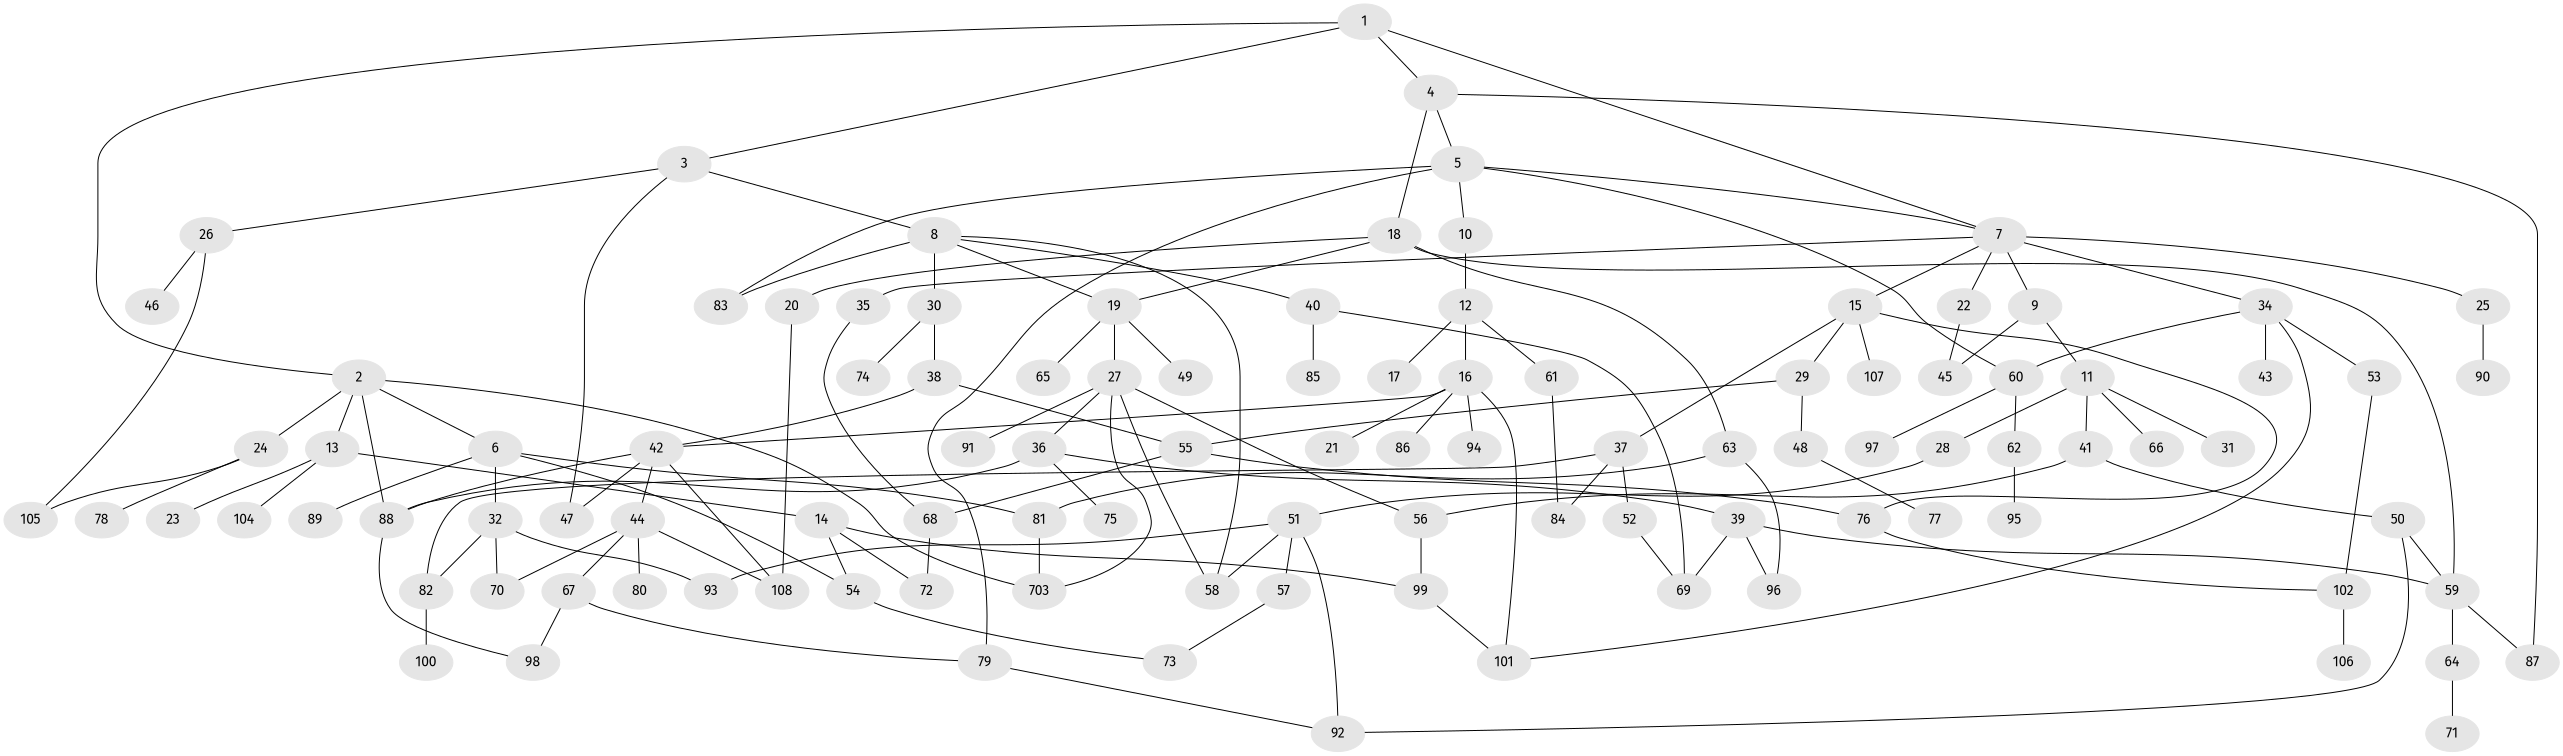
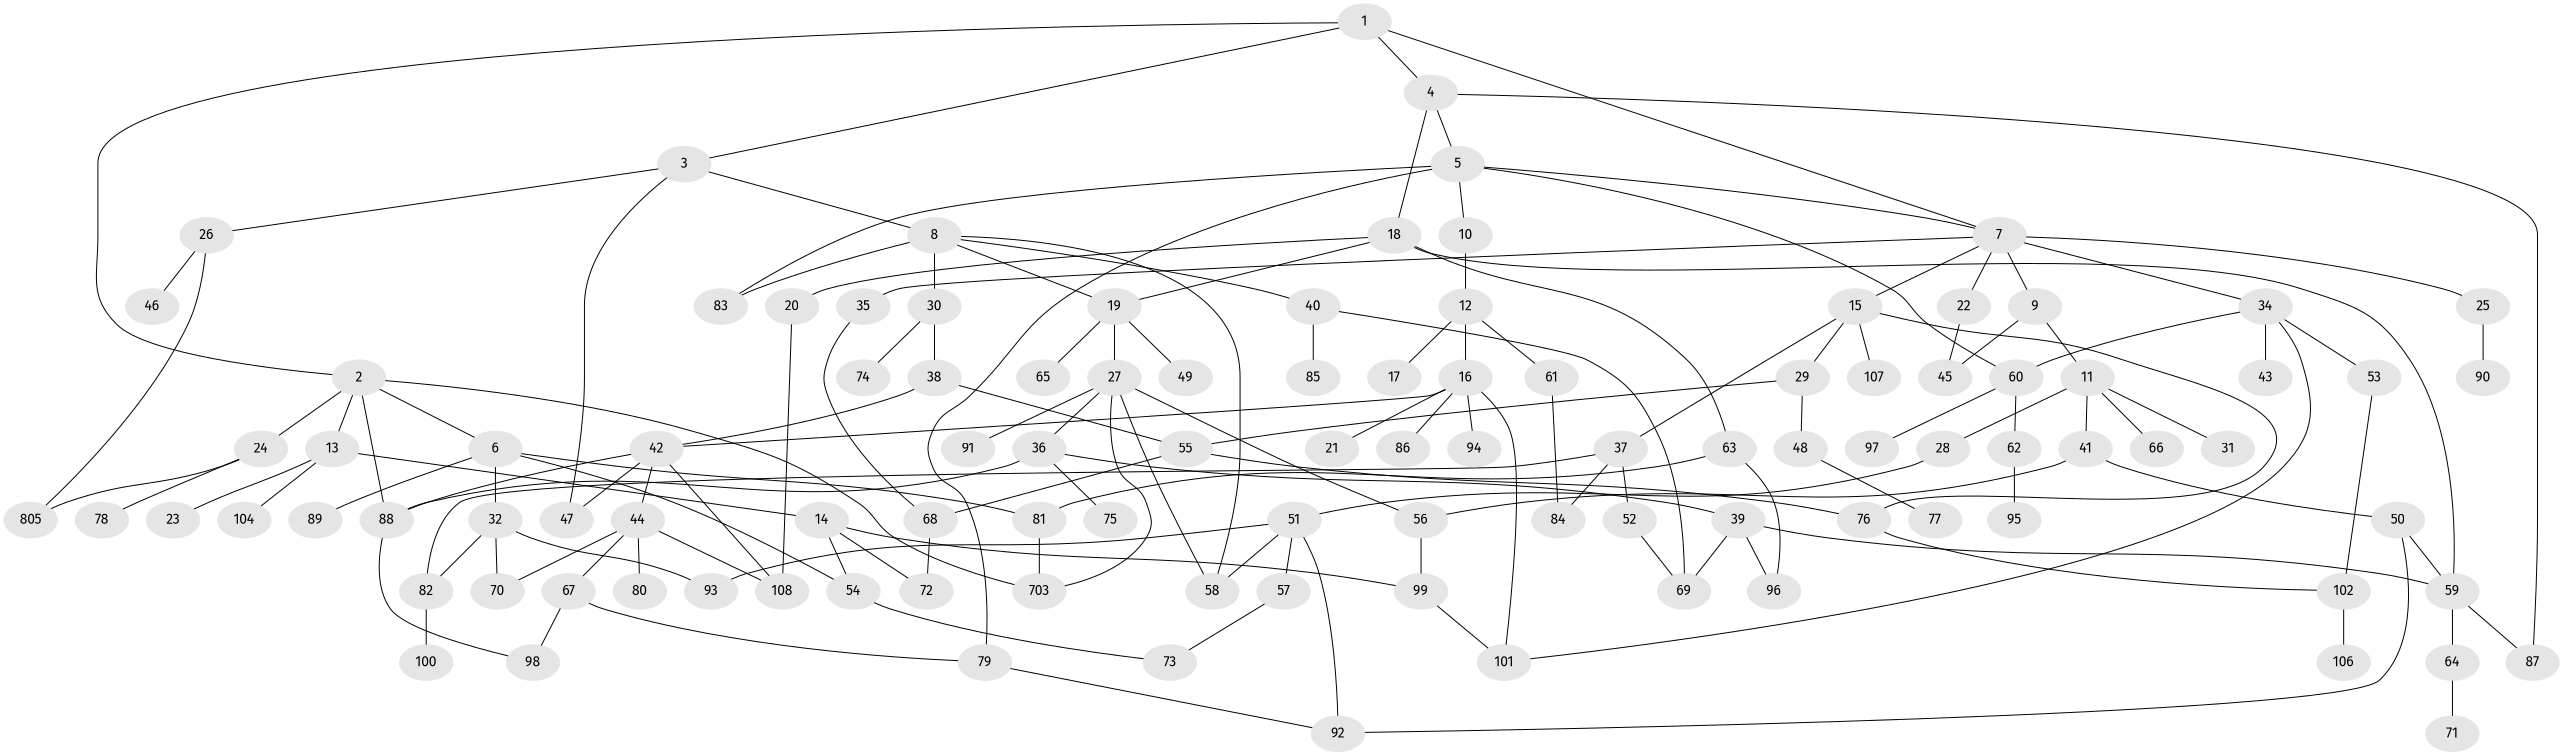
node "105": label "105" -> "805"
